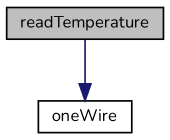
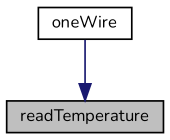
edge "readTemperature" -> "oneWire": reversed
